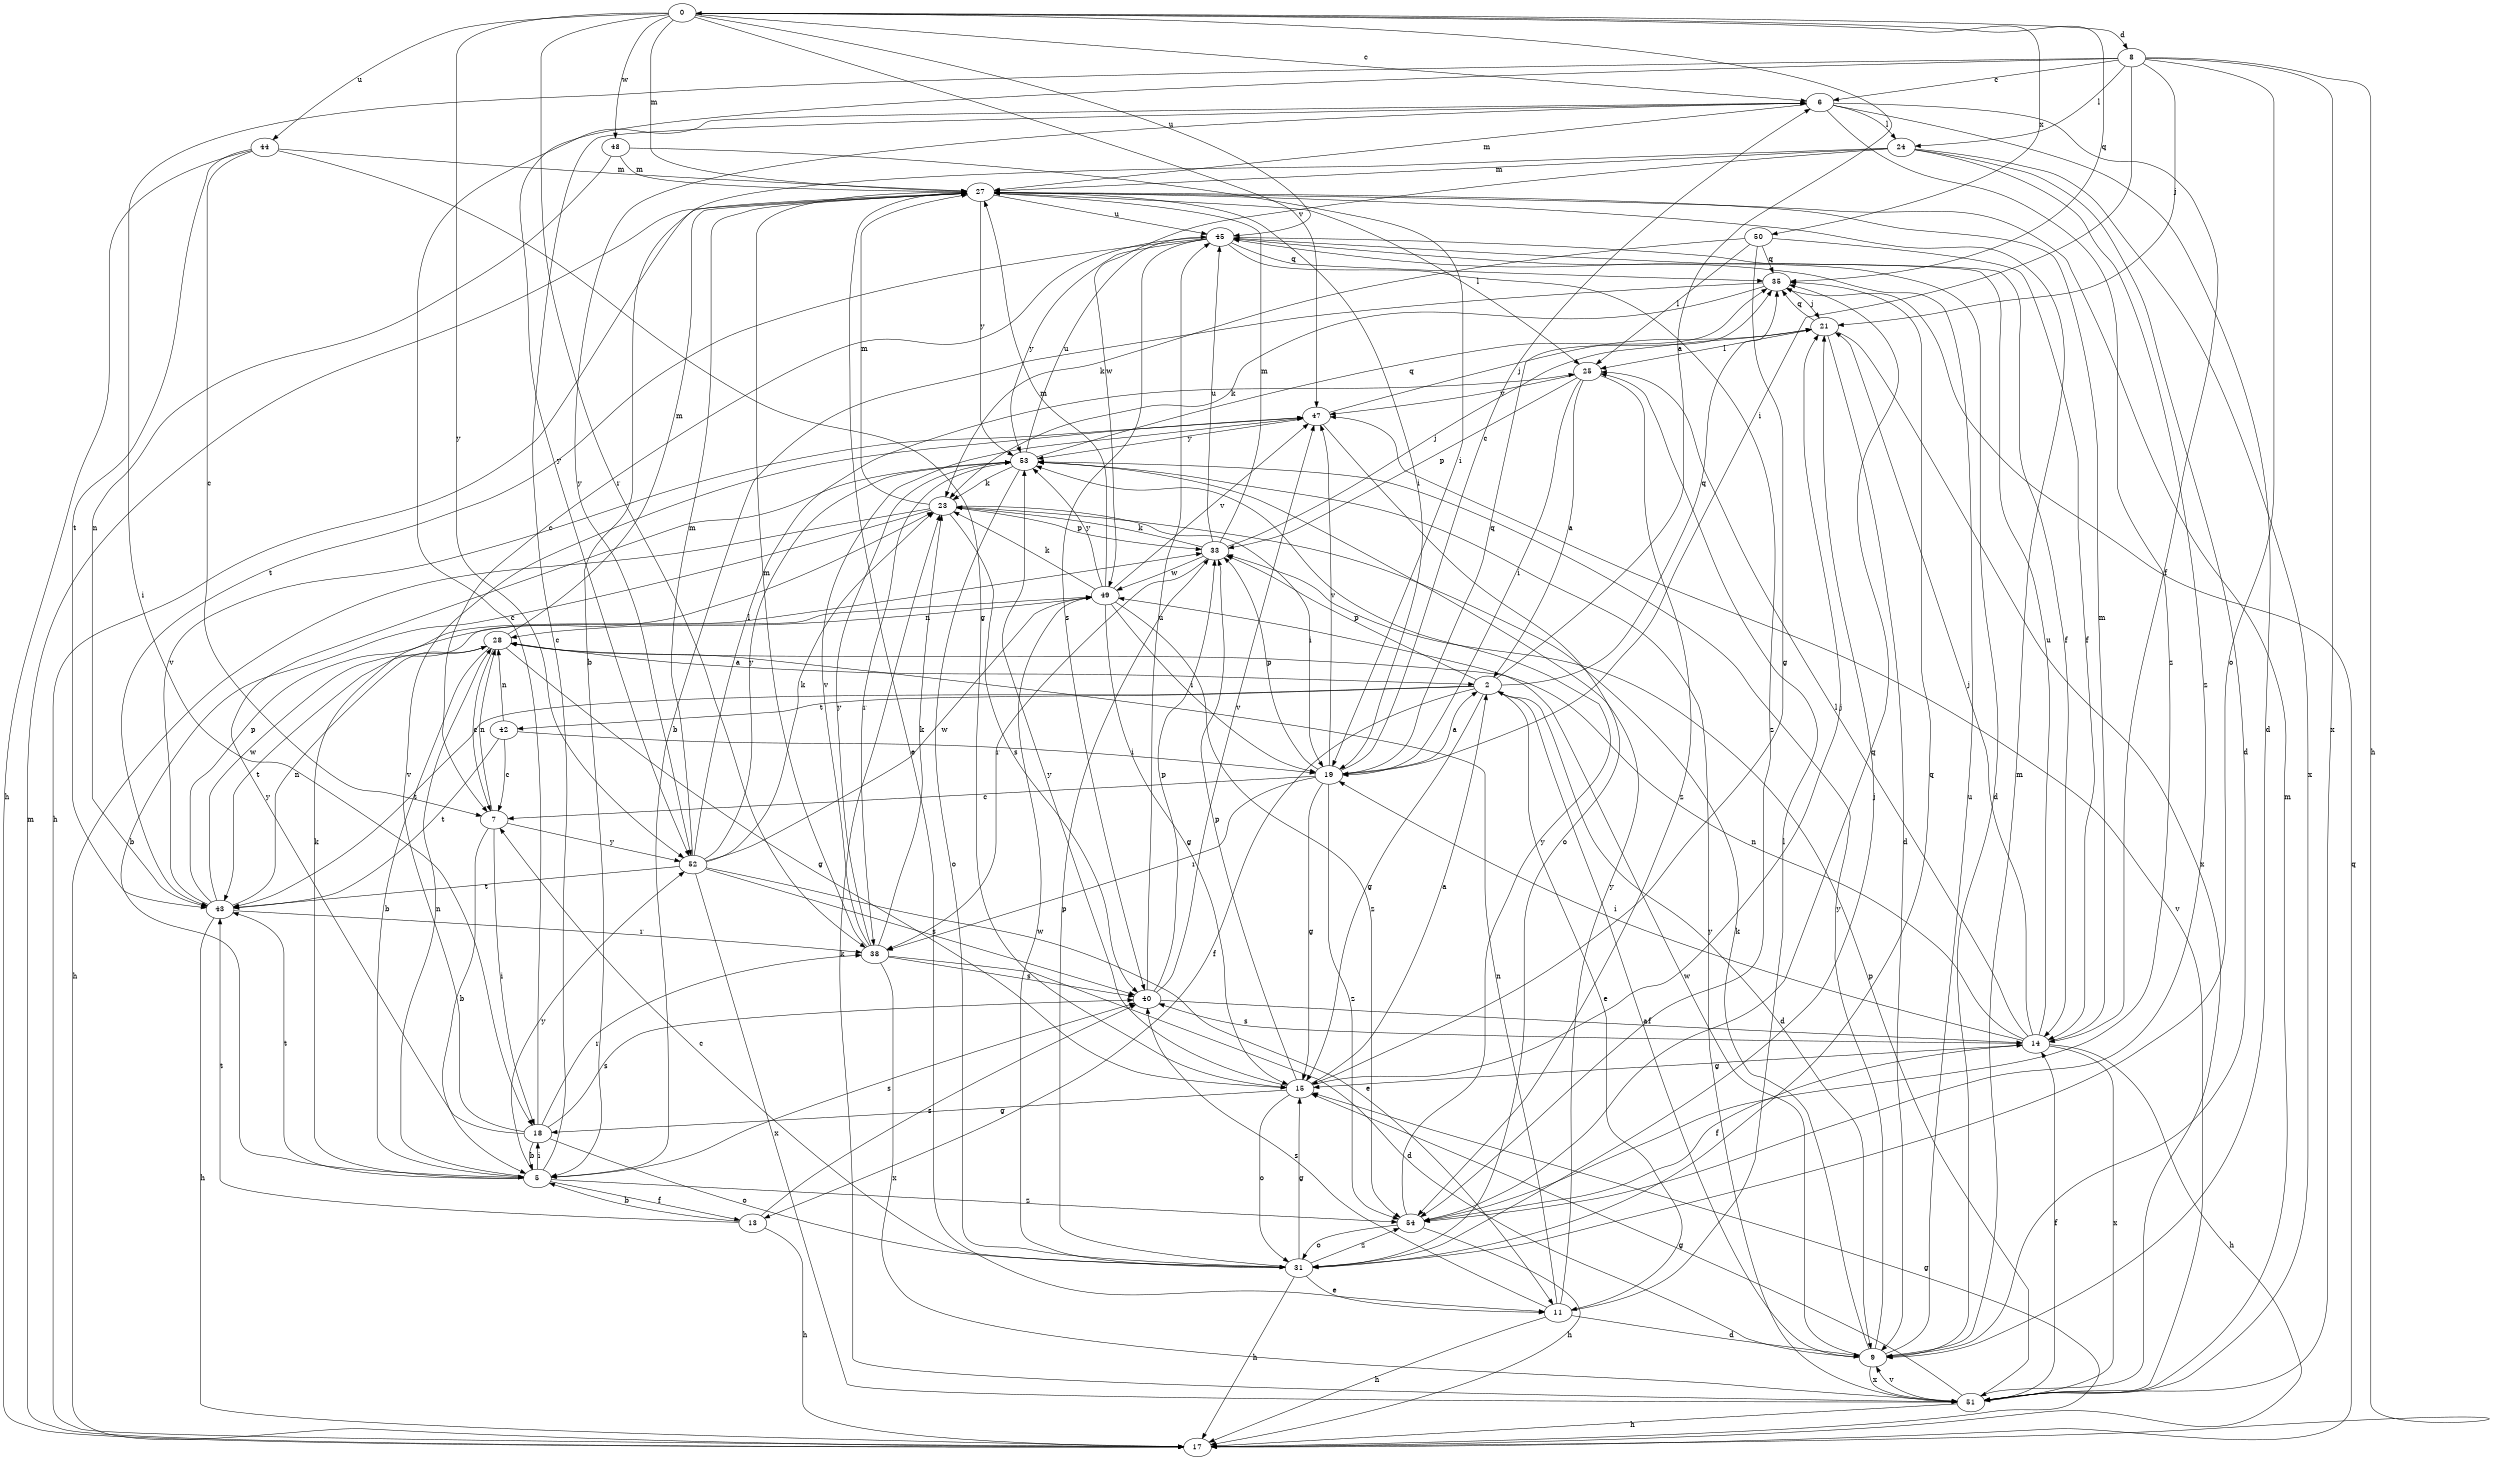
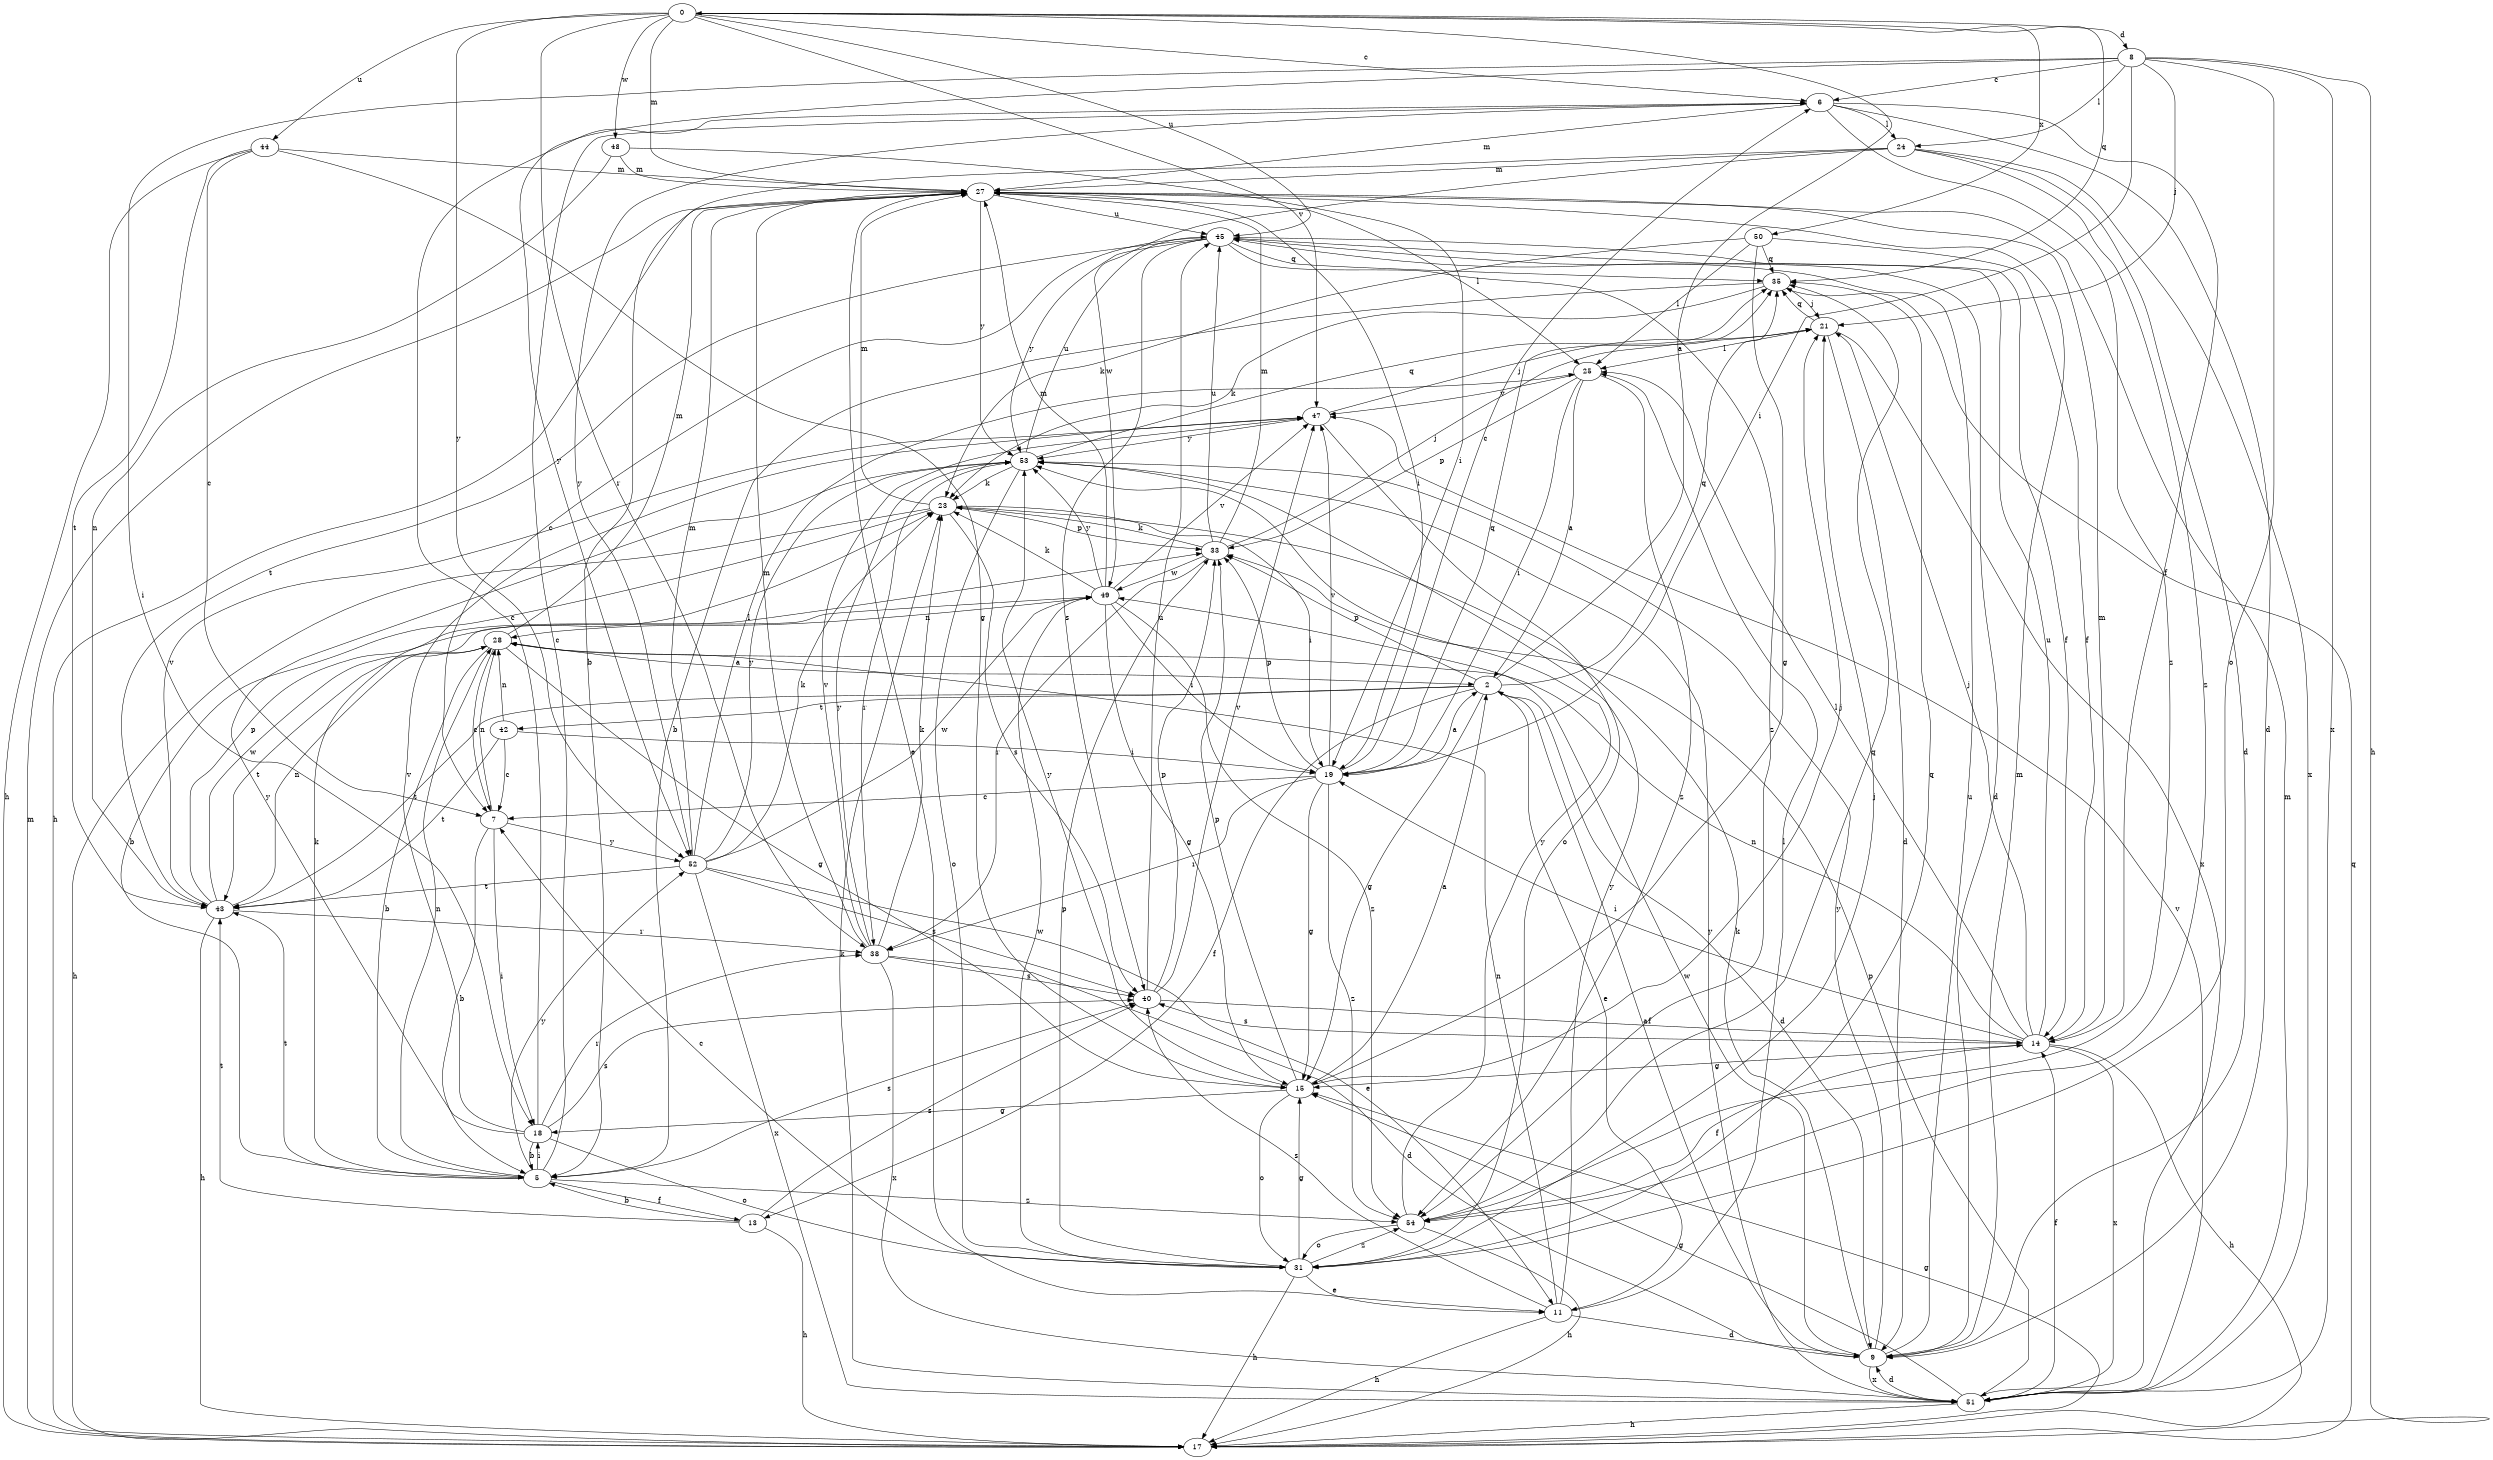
edge "51" -> "9": label "v" -> "d"
